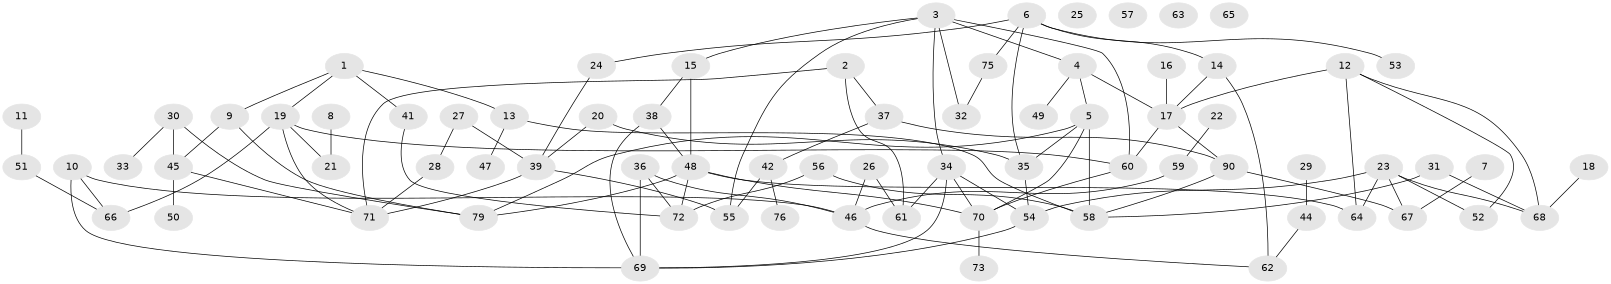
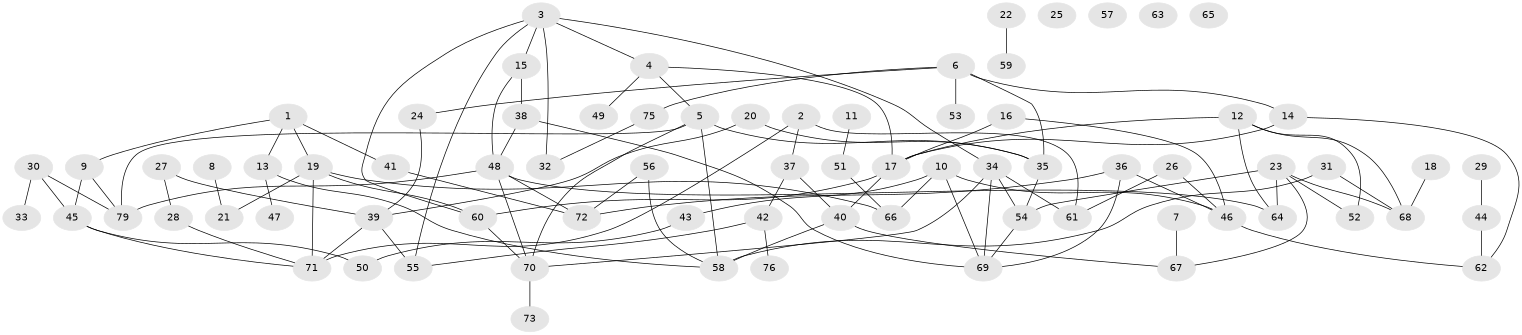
node "90": label "90" -> "40"
edge "59" -- "46": now "16" -- "46"
node "43": added
